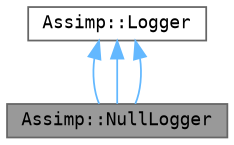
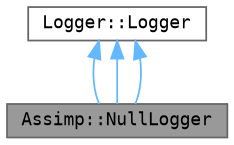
node "Assimp::Logger": label "Assimp::Logger" -> "Logger::Logger"
